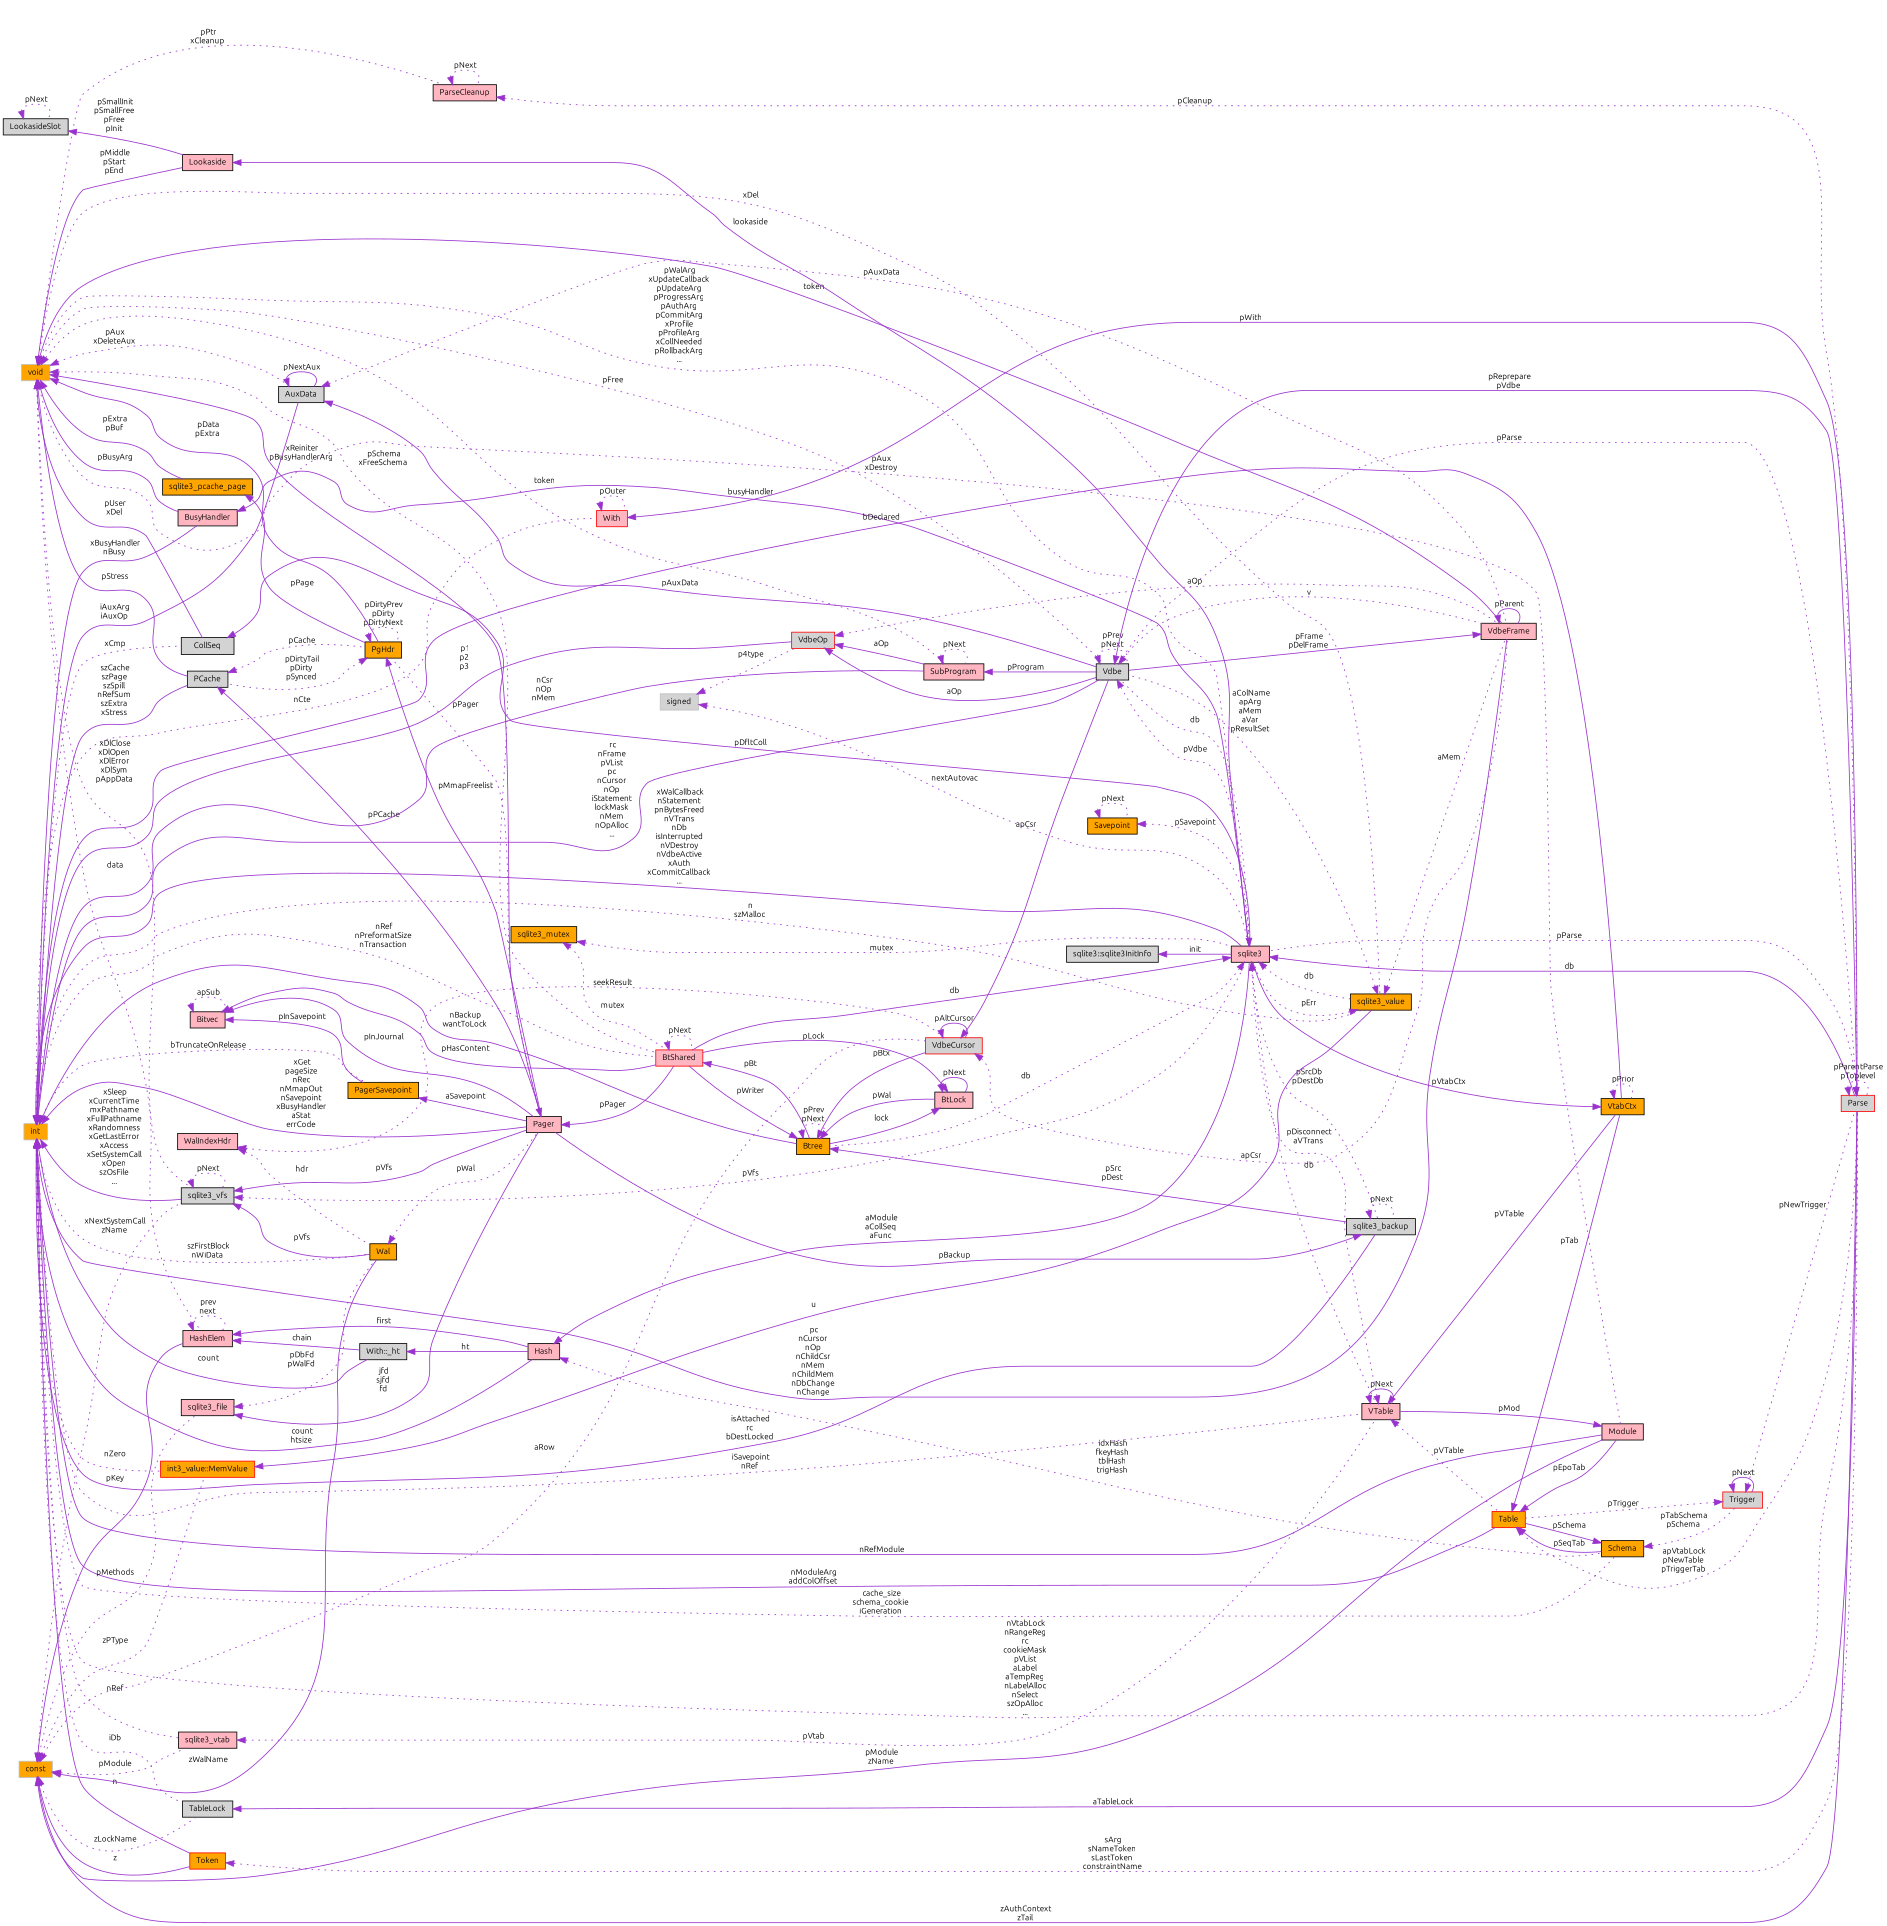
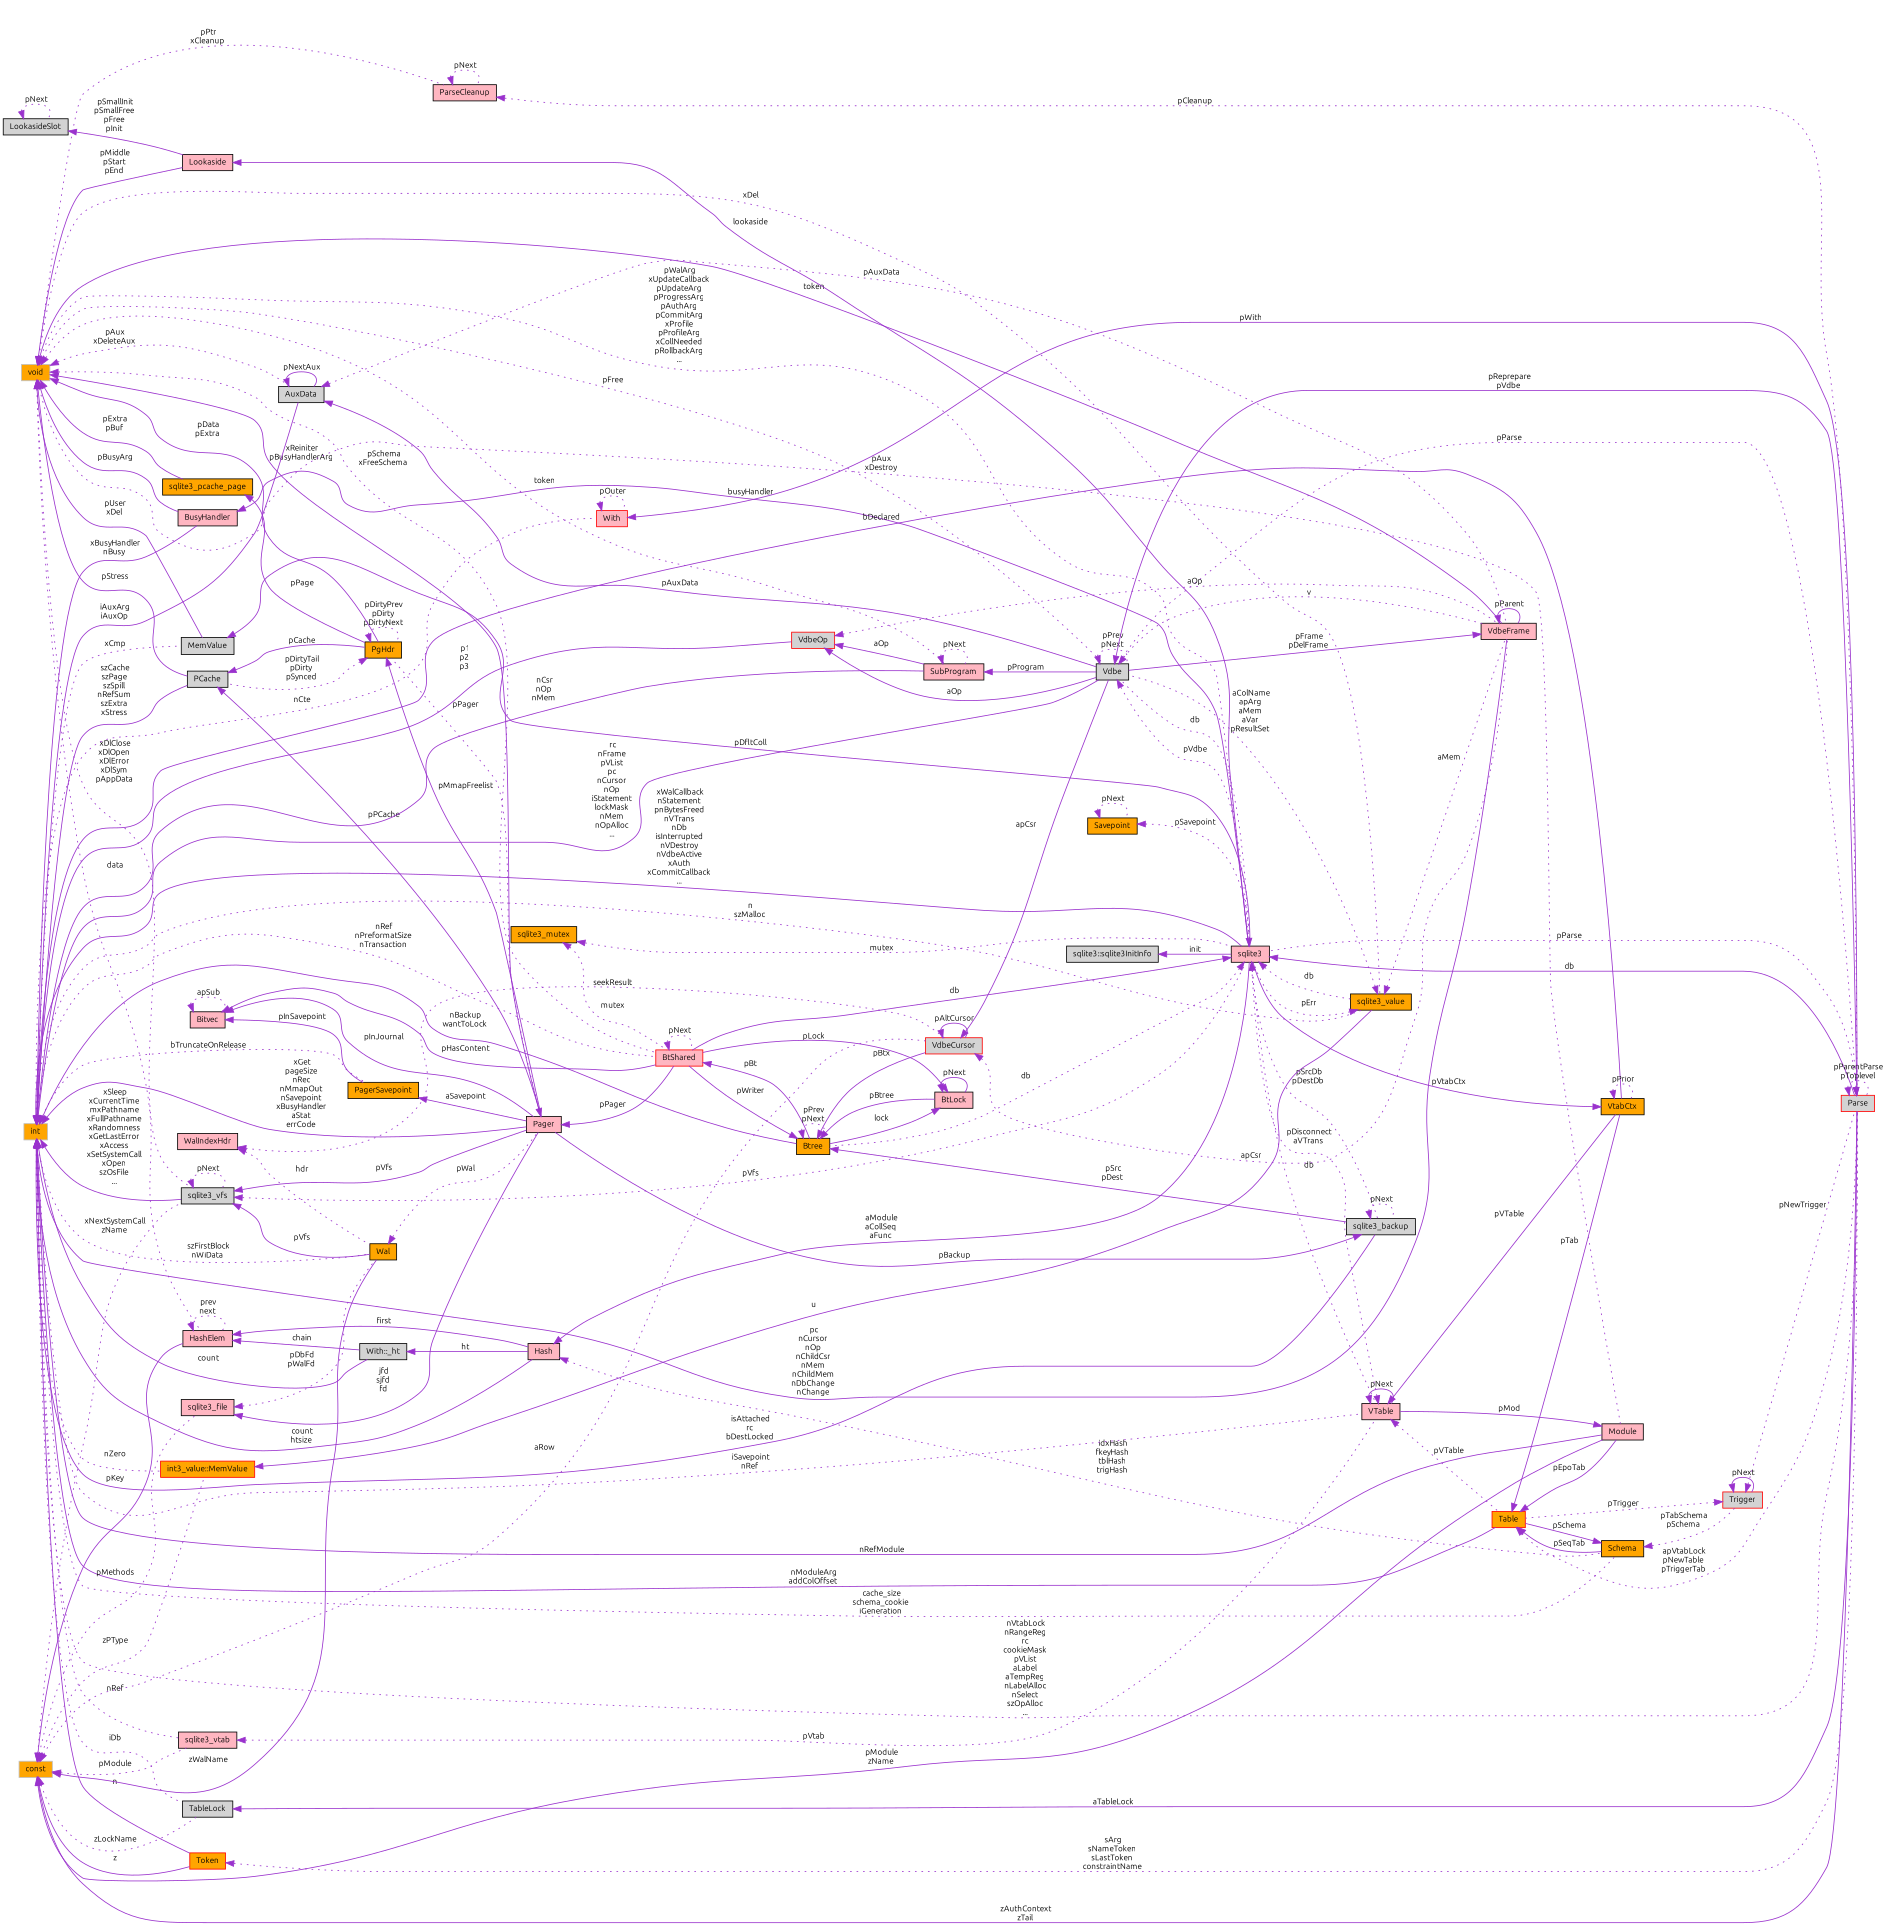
node "CollSeq": label "CollSeq" -> "MemValue"
edge "PgHdr" -> "PCache": style dotted -> solid
node "signed": removed
edge "BtLock" -> "Btree": label " pWal" -> " pBtree"
